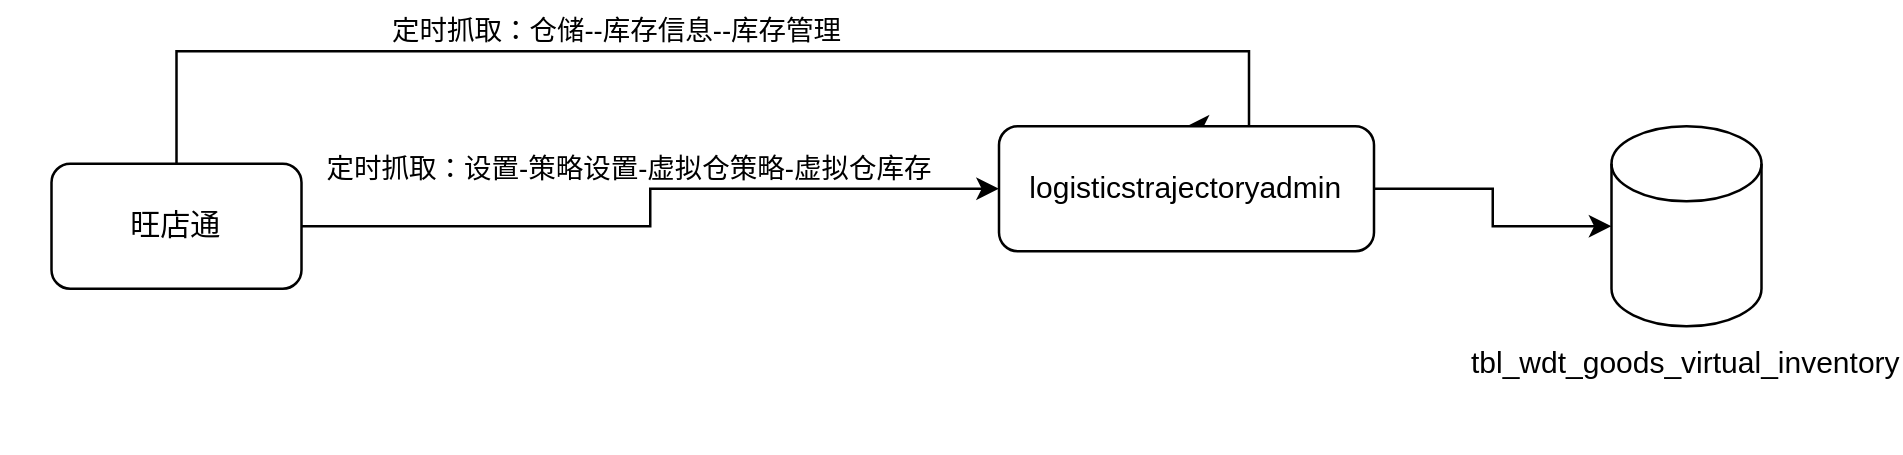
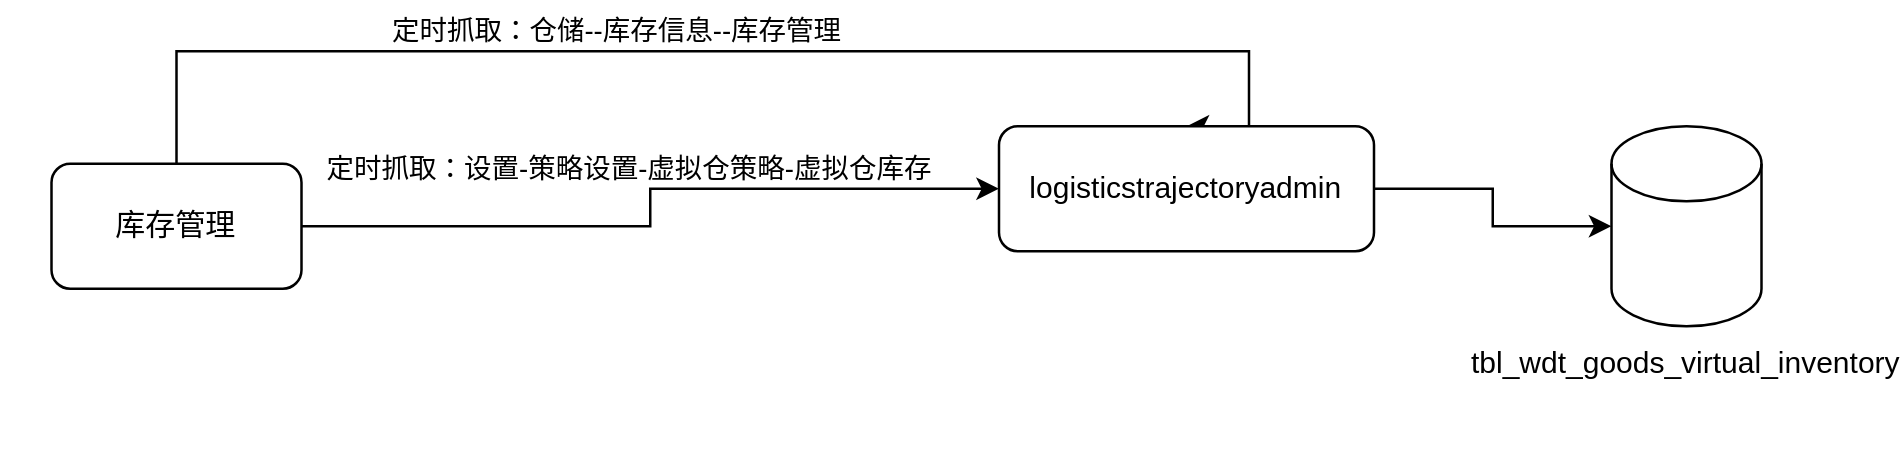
node "旺店通": label "旺店通" -> "库存管理"
